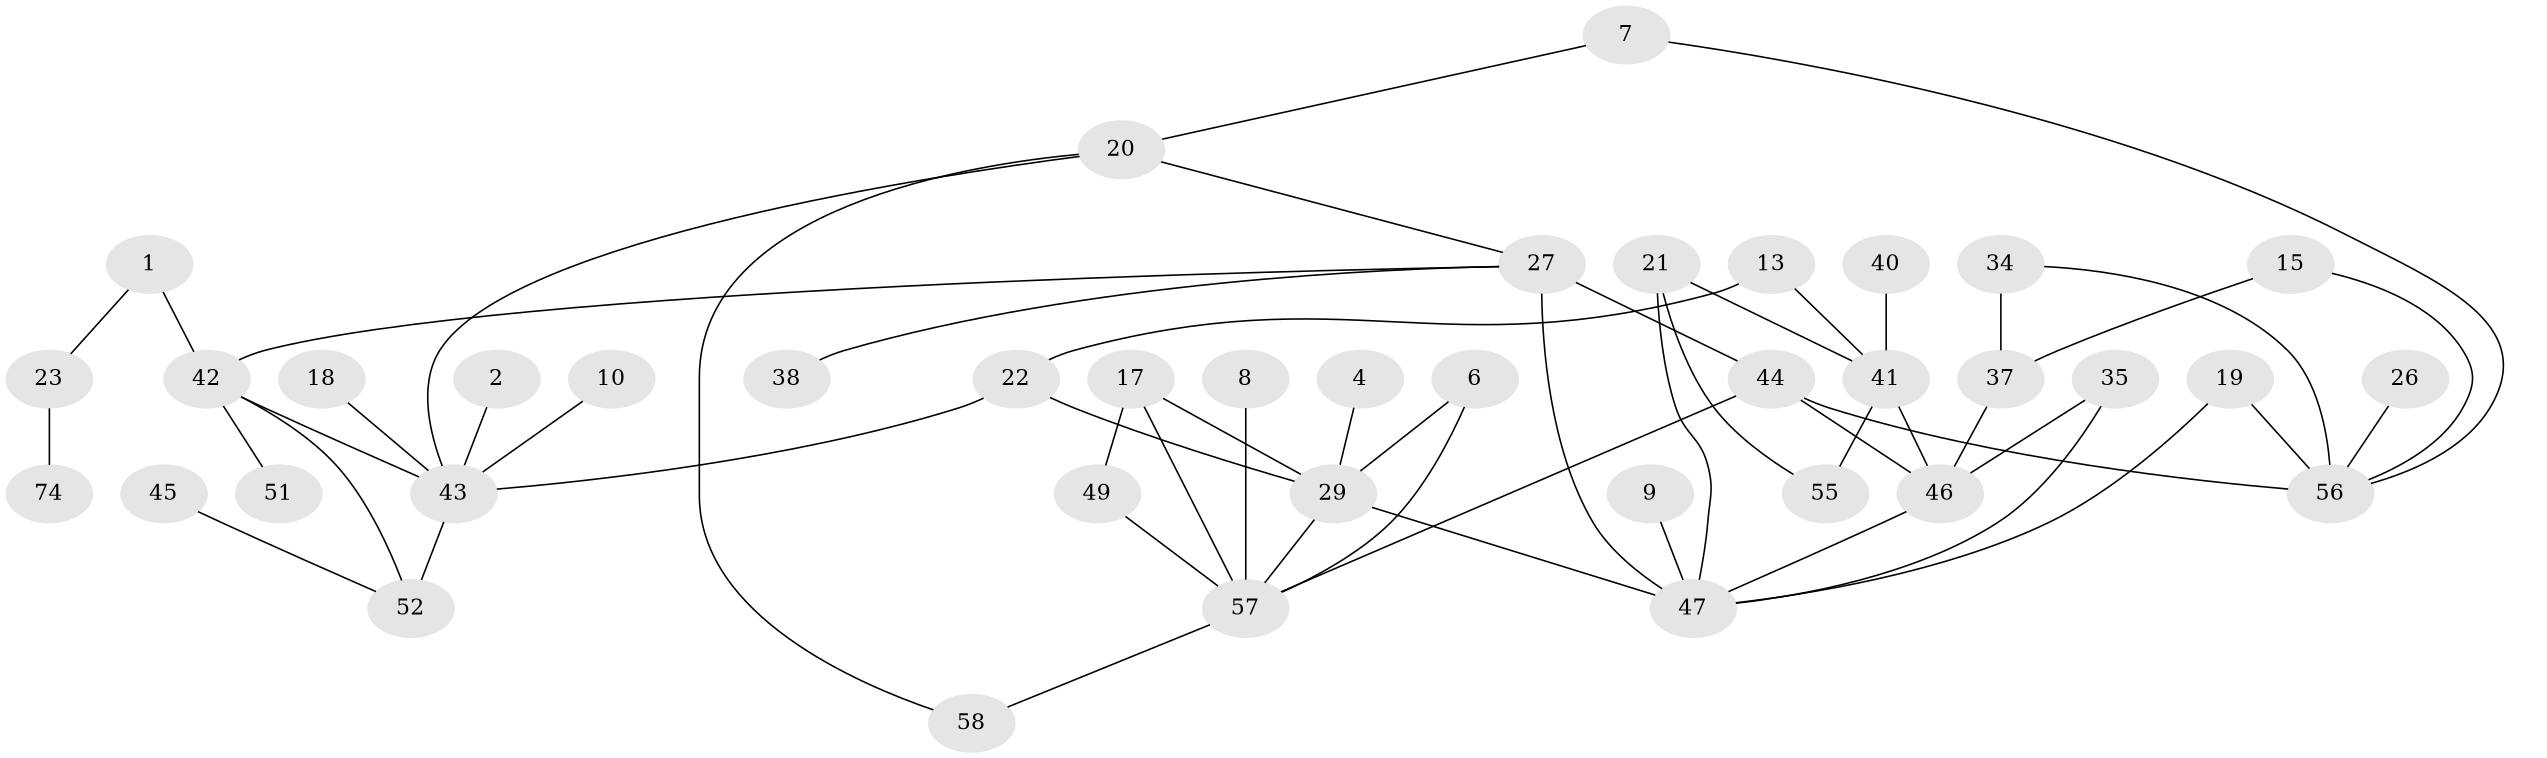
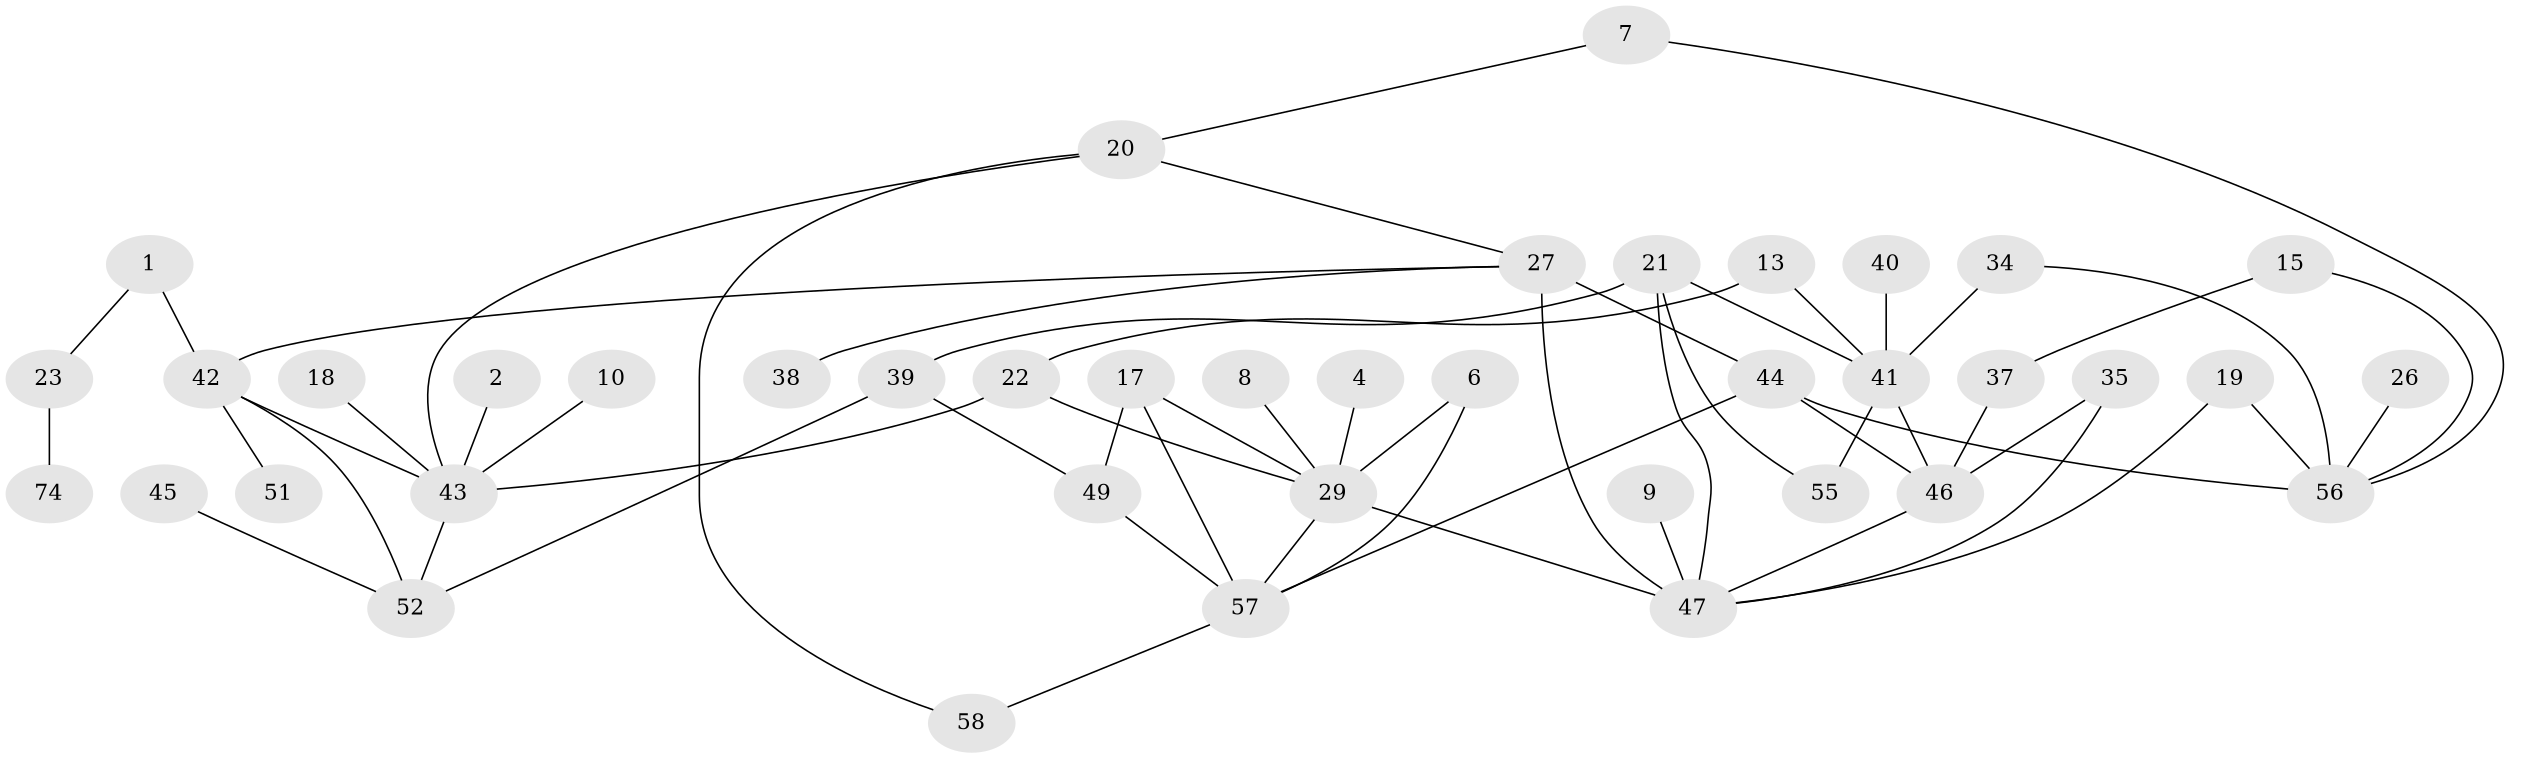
edge "34" -- "37": now "34" -- "41"
node "39": added
edge "8" -- "57": now "8" -- "29"
